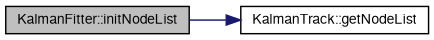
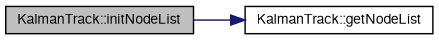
node "KalmanFitter::initNodeList": label "KalmanFitter::initNodeList" -> "KalmanTrack::initNodeList"
